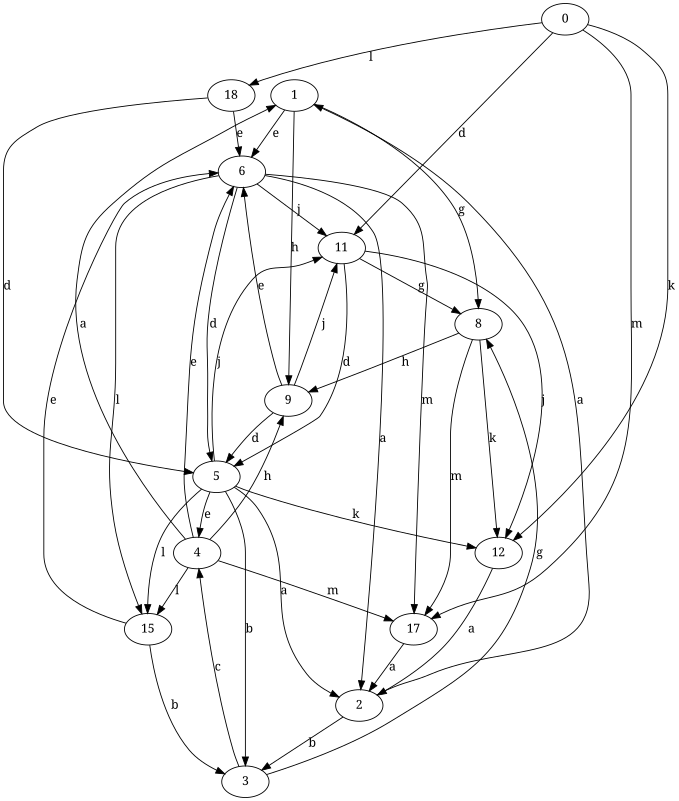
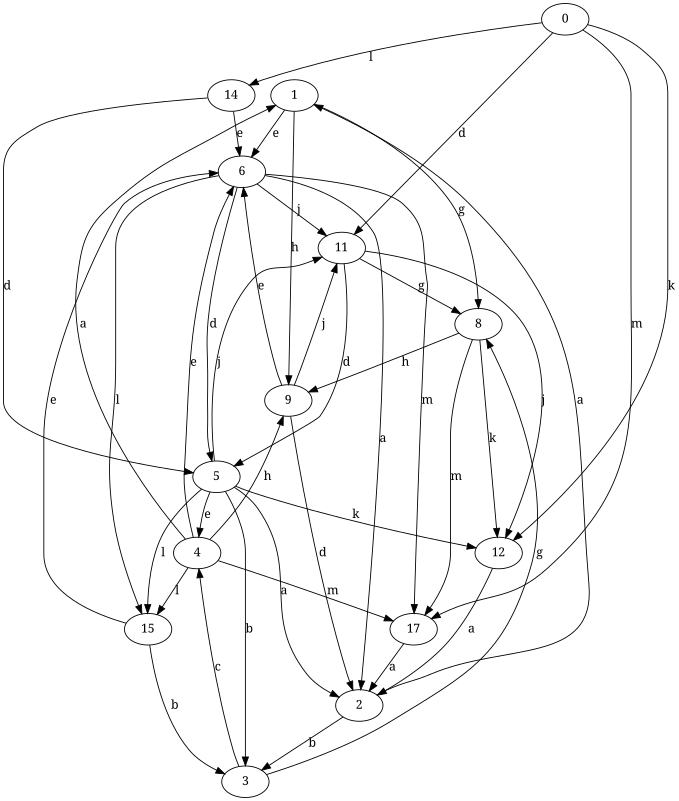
node "18": label "18" -> "14"
edge "9" -> "5": now "9" -> "2"
